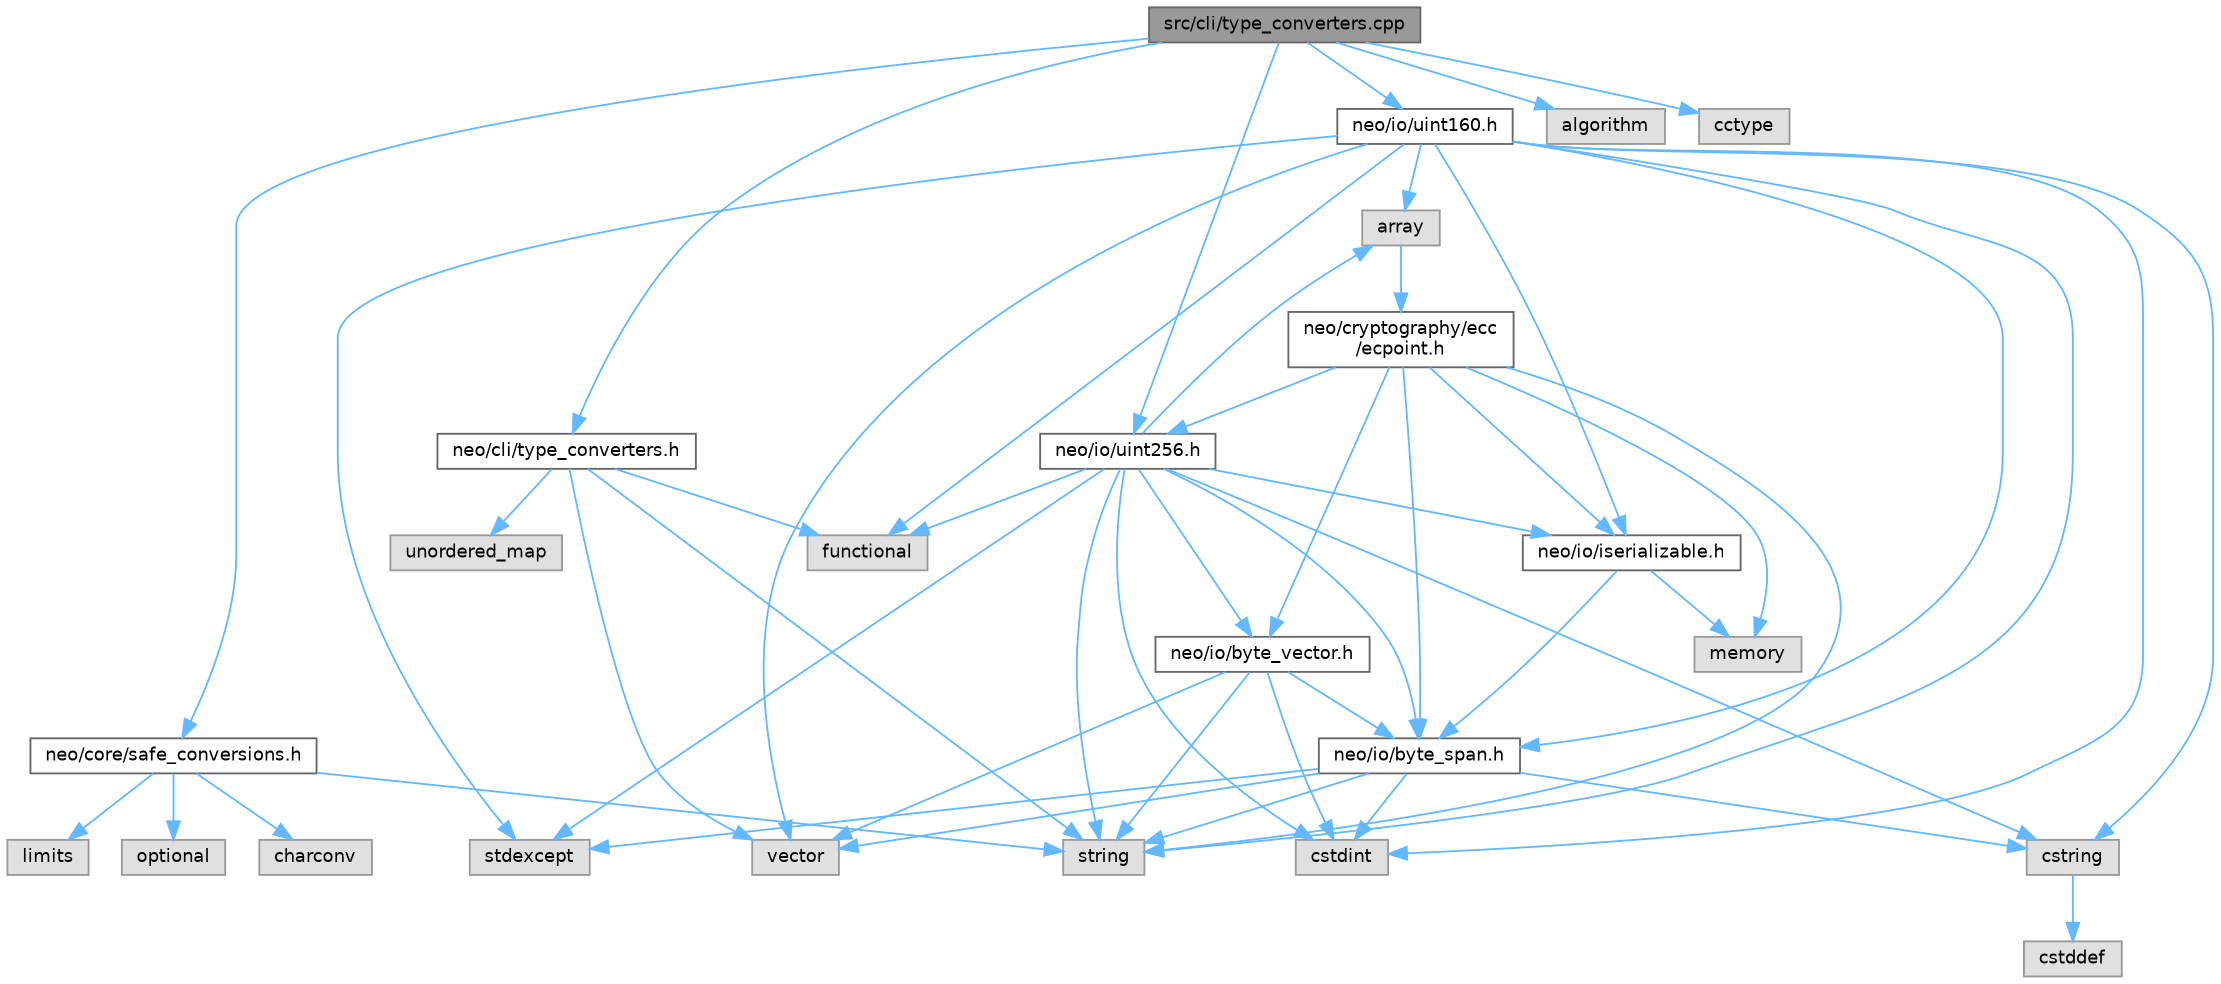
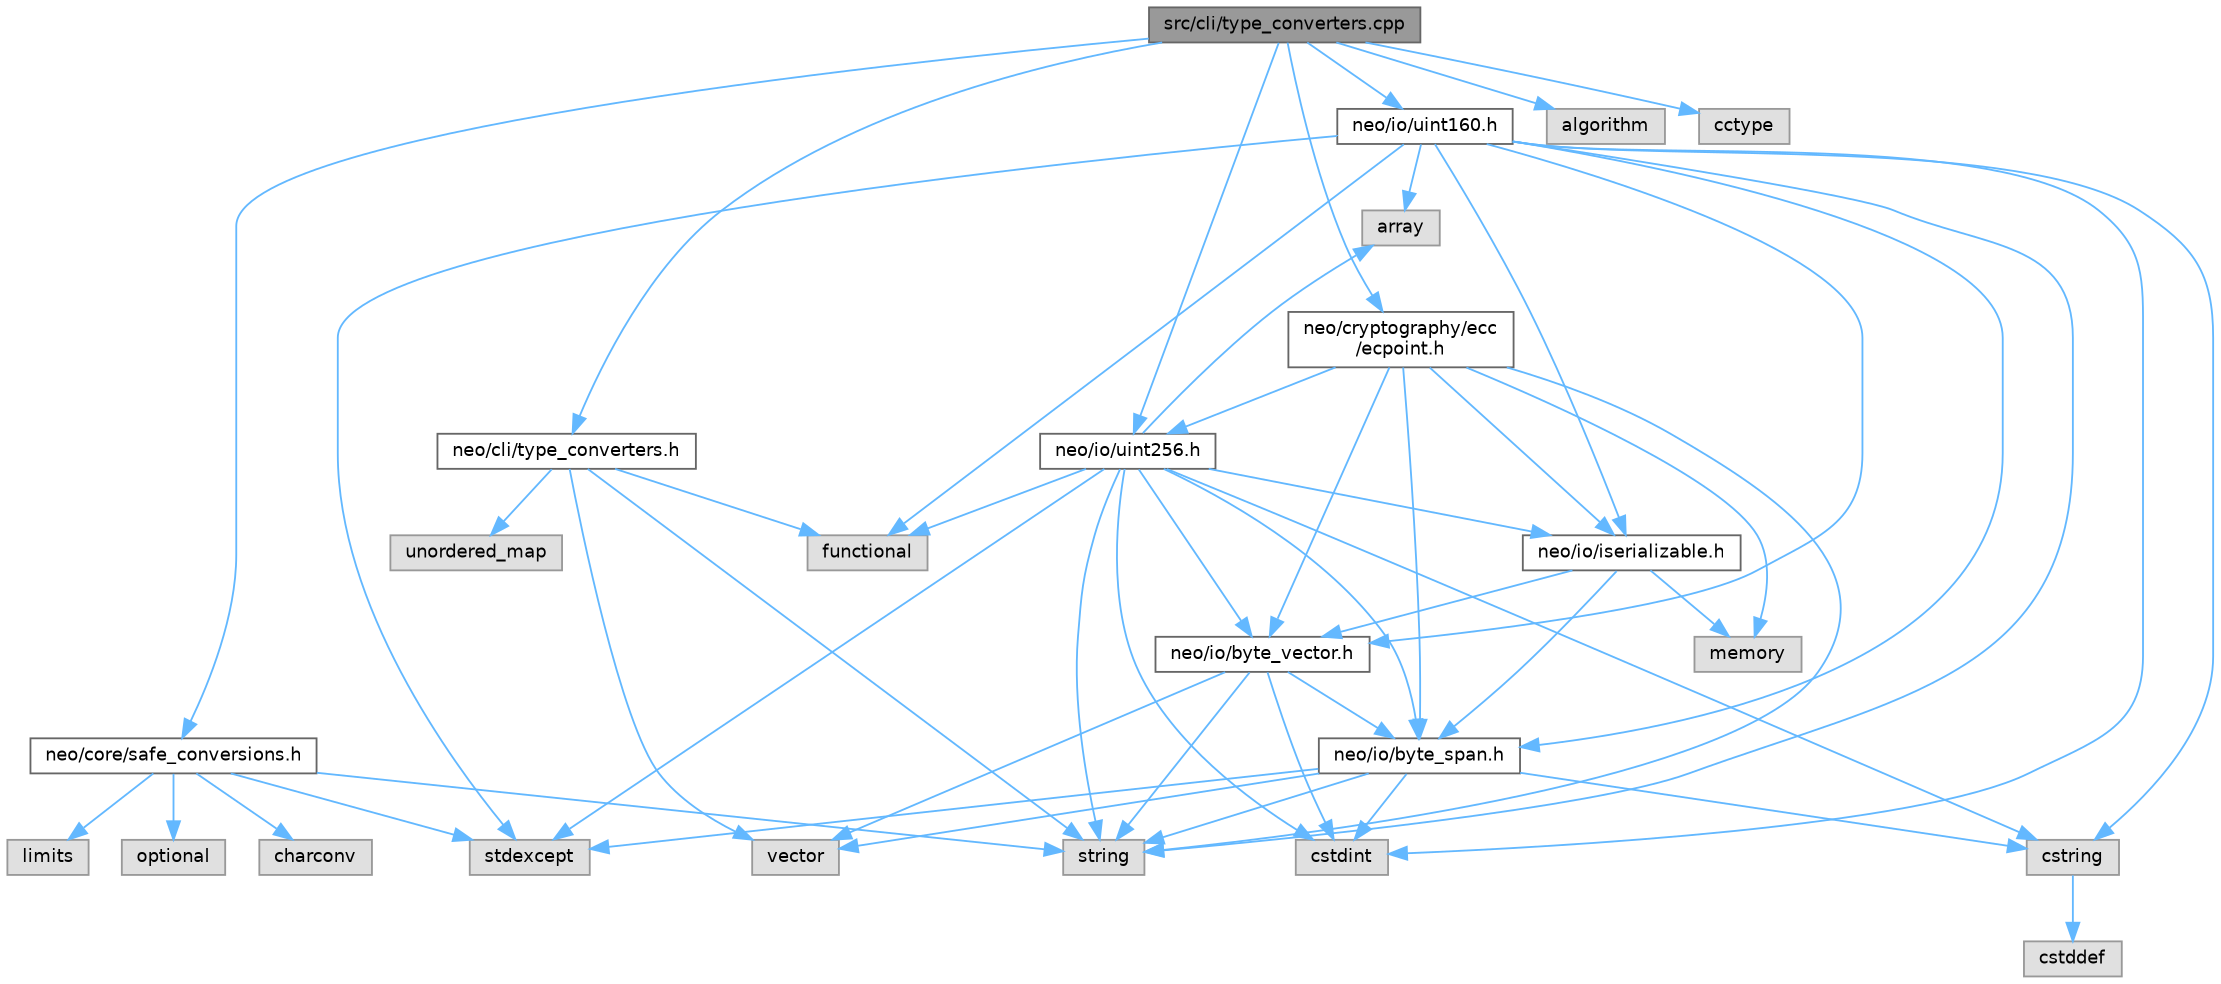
edge "array" -> "neo/cryptography/ecc /ecpoint.h": now "src/cli/type_converters.cpp" -> "neo/cryptography/ecc /ecpoint.h"
edge "neo/io/uint160.h" -> "vector": now "neo/io/uint160.h" -> "neo/io/byte_vector.h"
edge "neo/io/iserializable.h" -> "neo/io/byte_vector.h": added
edge "neo/core/safe_conversions.h" -> "stdexcept": added
